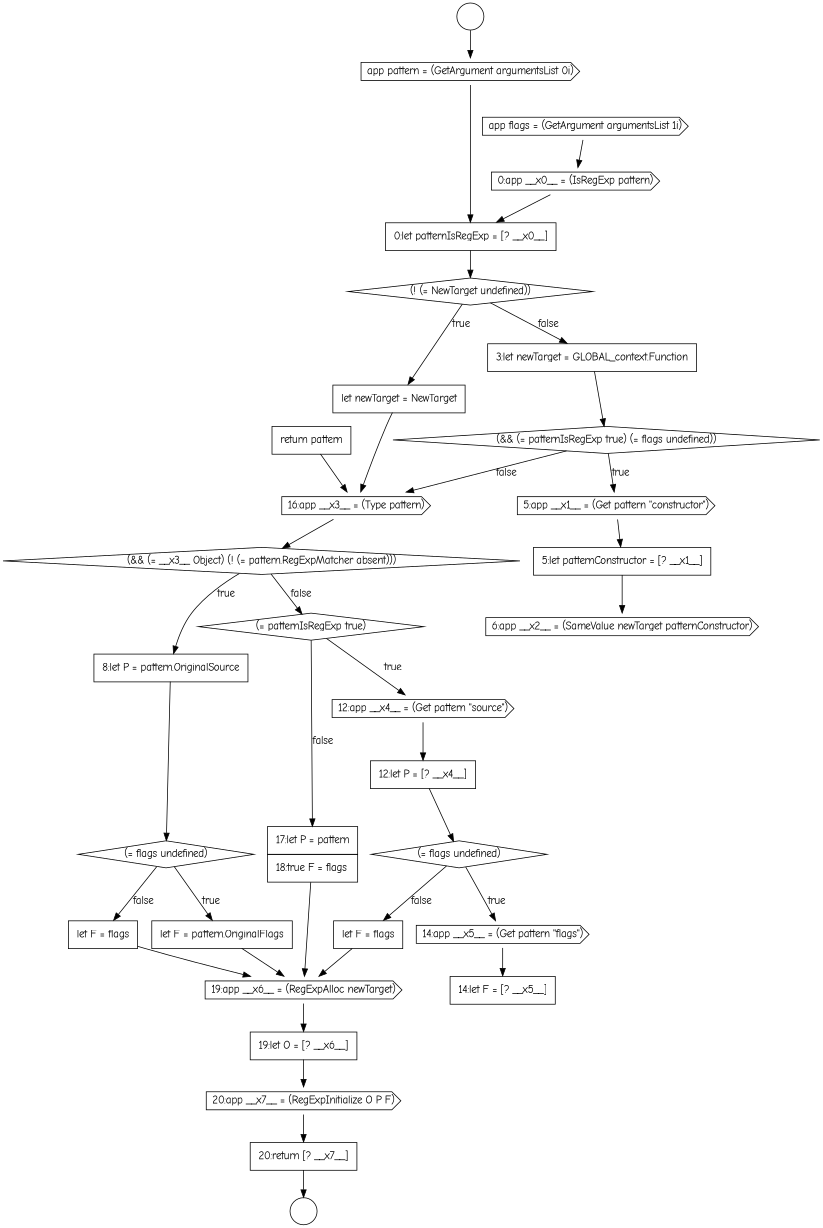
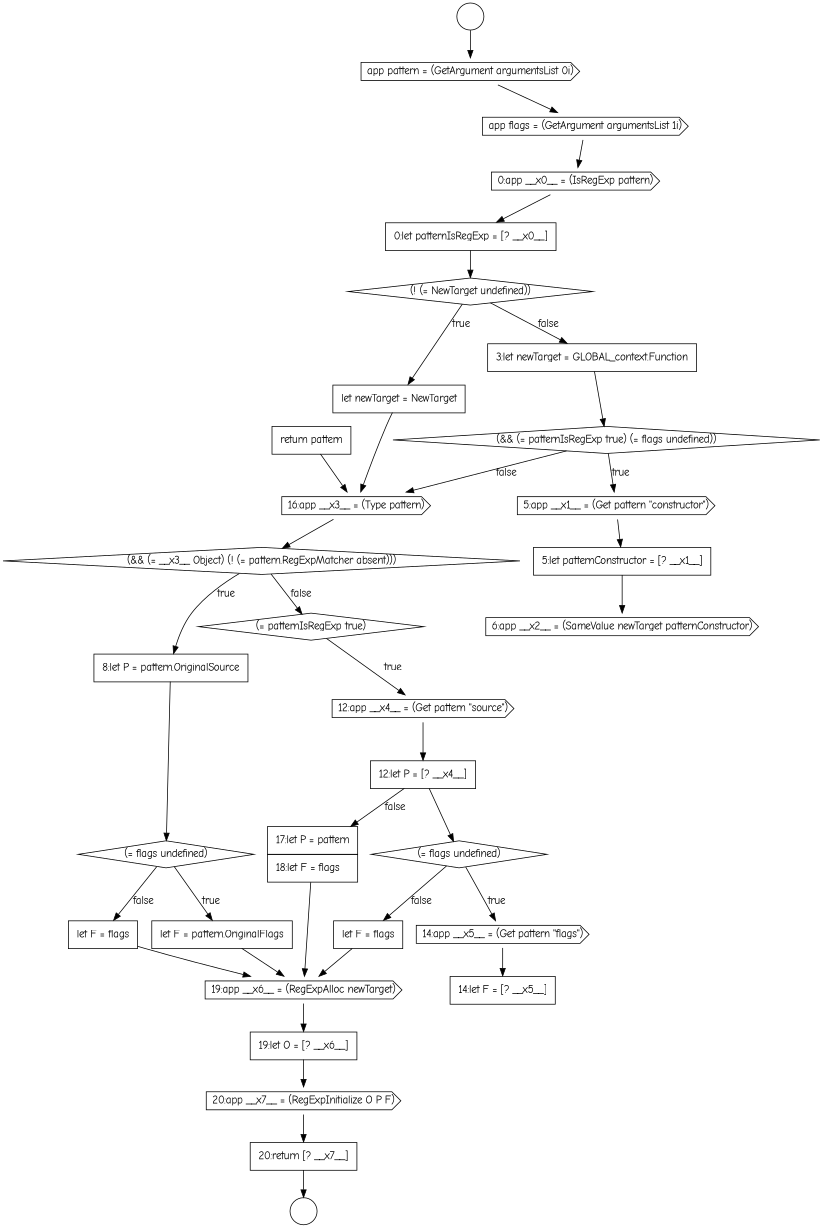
edge "app pattern = (GetArgument argumentsList 0i)" -> "0:let patternIsRegExp = [? __x0__]": now "app pattern = (GetArgument argumentsList 0i)" -> "app flags = (GetArgument argumentsList 1i)"
edge "(= patternIsRegExp true)" -> "17:let P = pattern": now "12:let P = [? __x4__]" -> "17:let P = pattern"
node "17:let P = pattern": text "18:true F = flags" -> "18:let F = flags"
